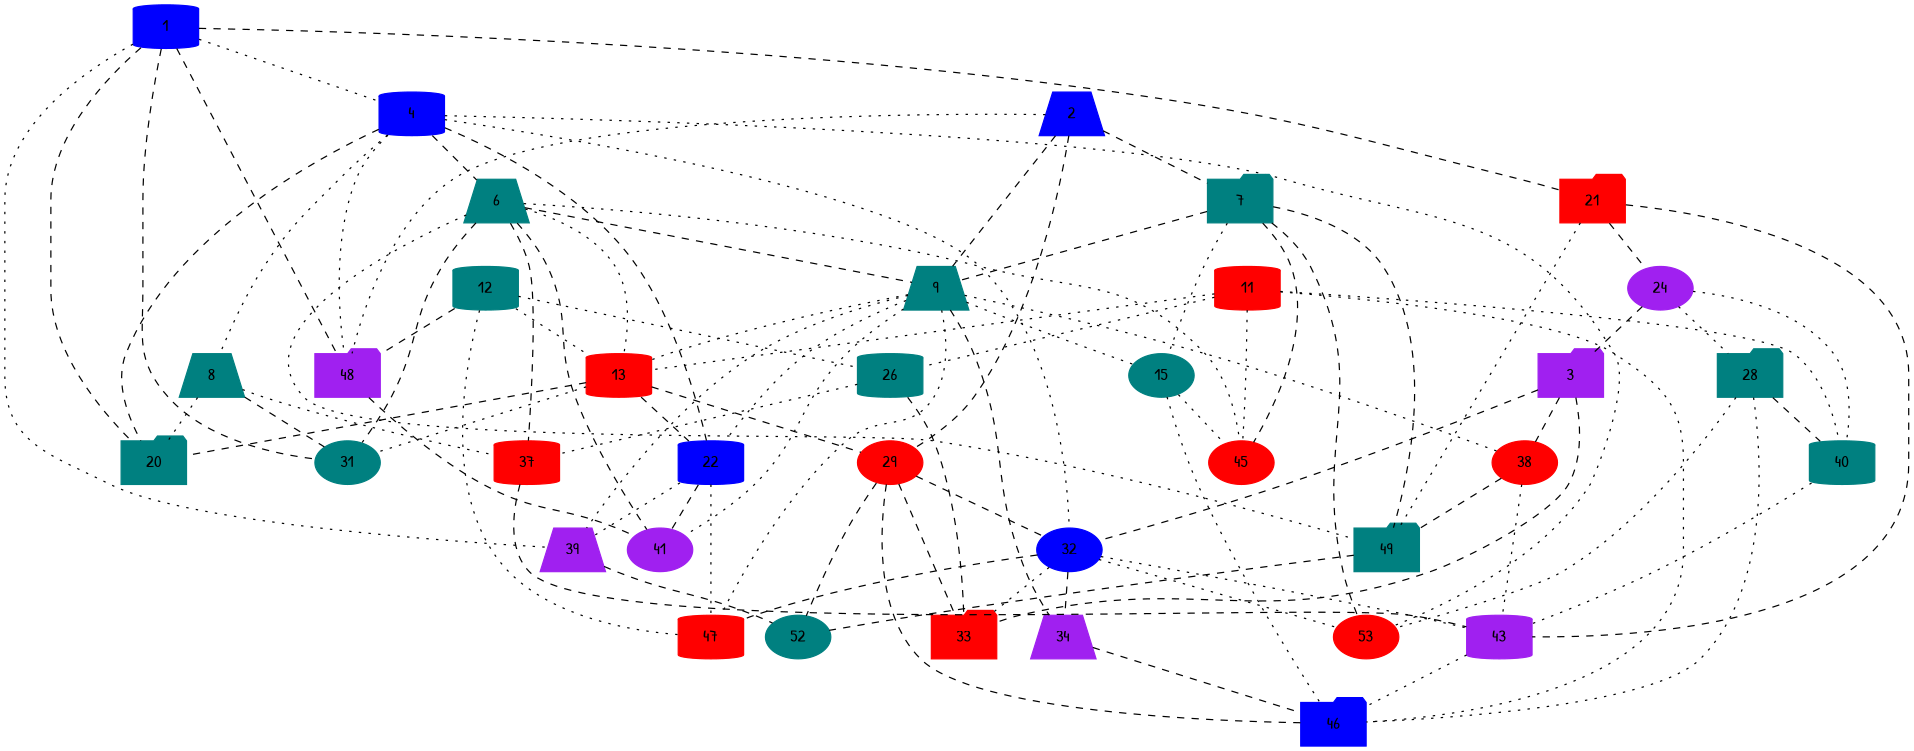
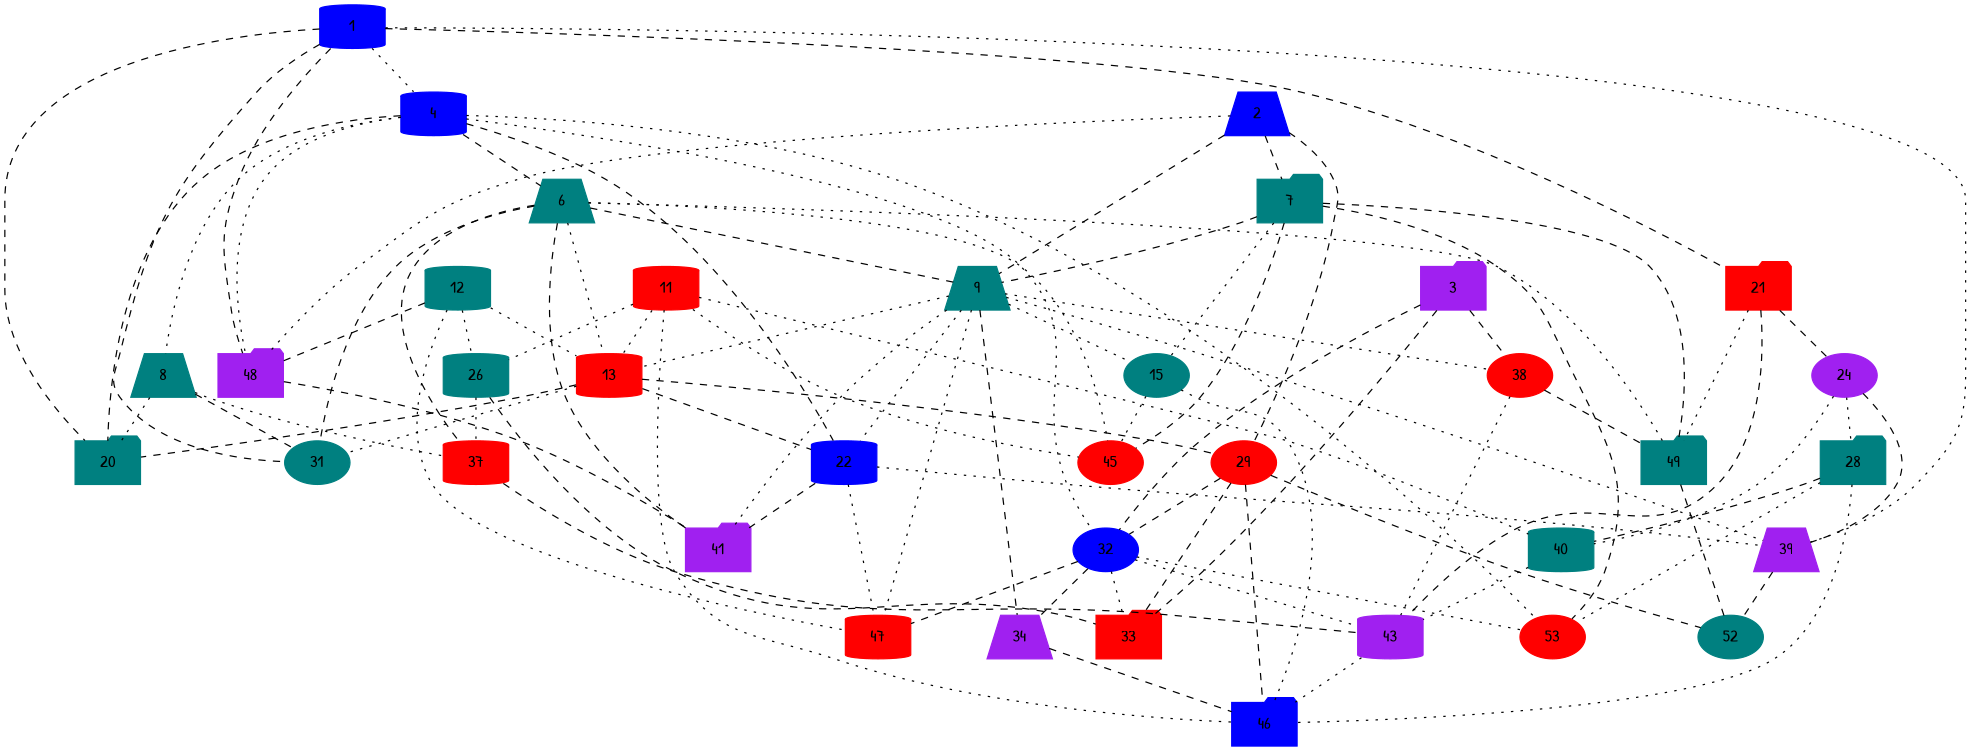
edge "24" -- "3": now "24" -- "39"
node "41": shape ellipse -> folder
